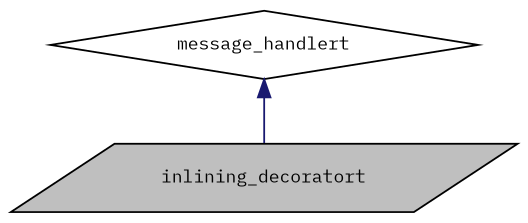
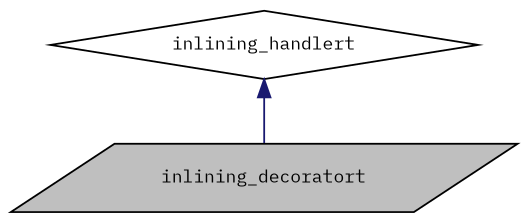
node "message_handlert": label "message_handlert" -> "inlining_handlert"
